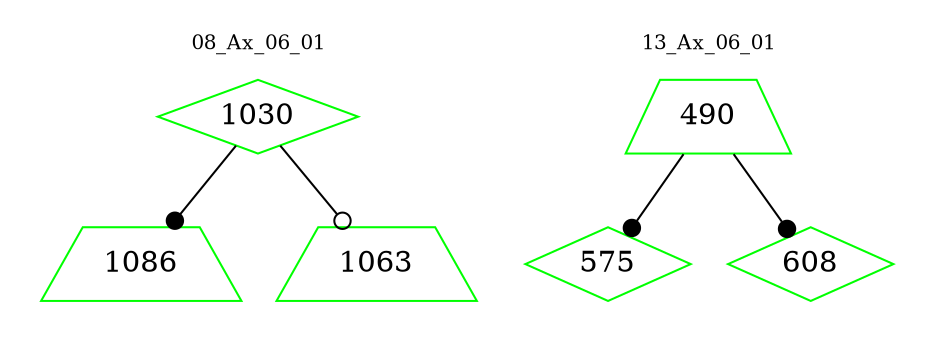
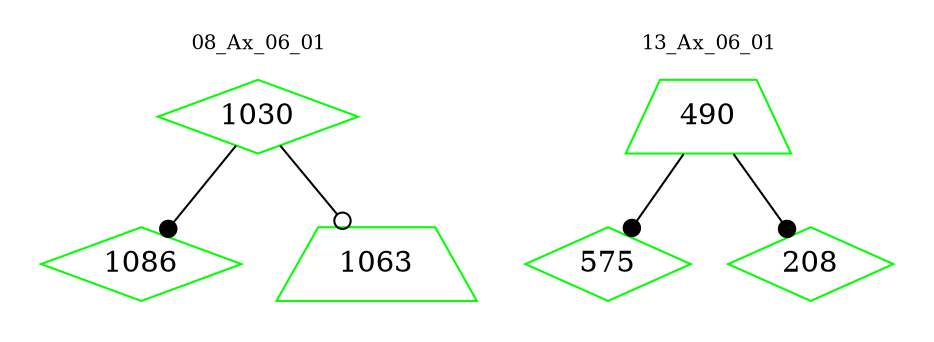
node "1086": shape trapezium -> diamond
node "608": label "608" -> "208"
